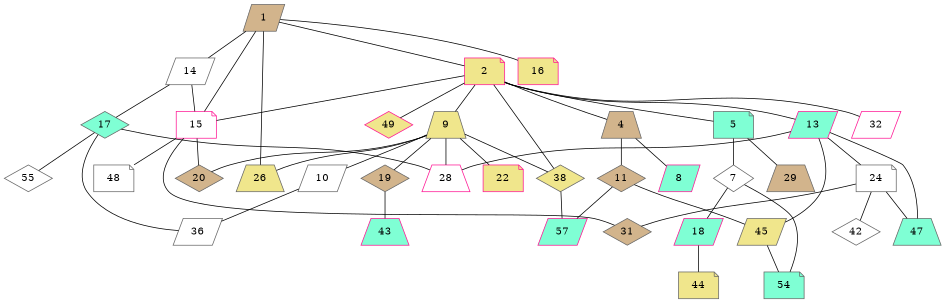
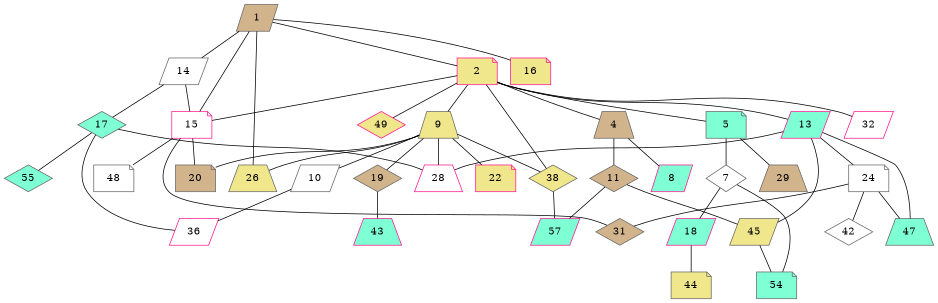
node "55": fillcolor white -> aquamarine
node "20": shape diamond -> note
node "36": color gray40 -> deeppink
